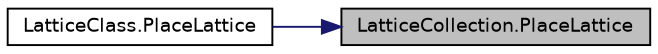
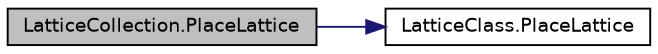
edge "LatticeClass.PlaceLattice" -> "LatticeCollection.PlaceLattice": reversed
